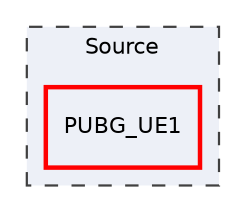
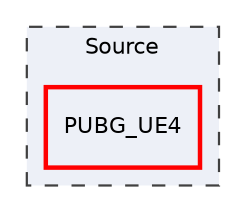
node "PUBG_UE1": label "PUBG_UE1" -> "PUBG_UE4"
